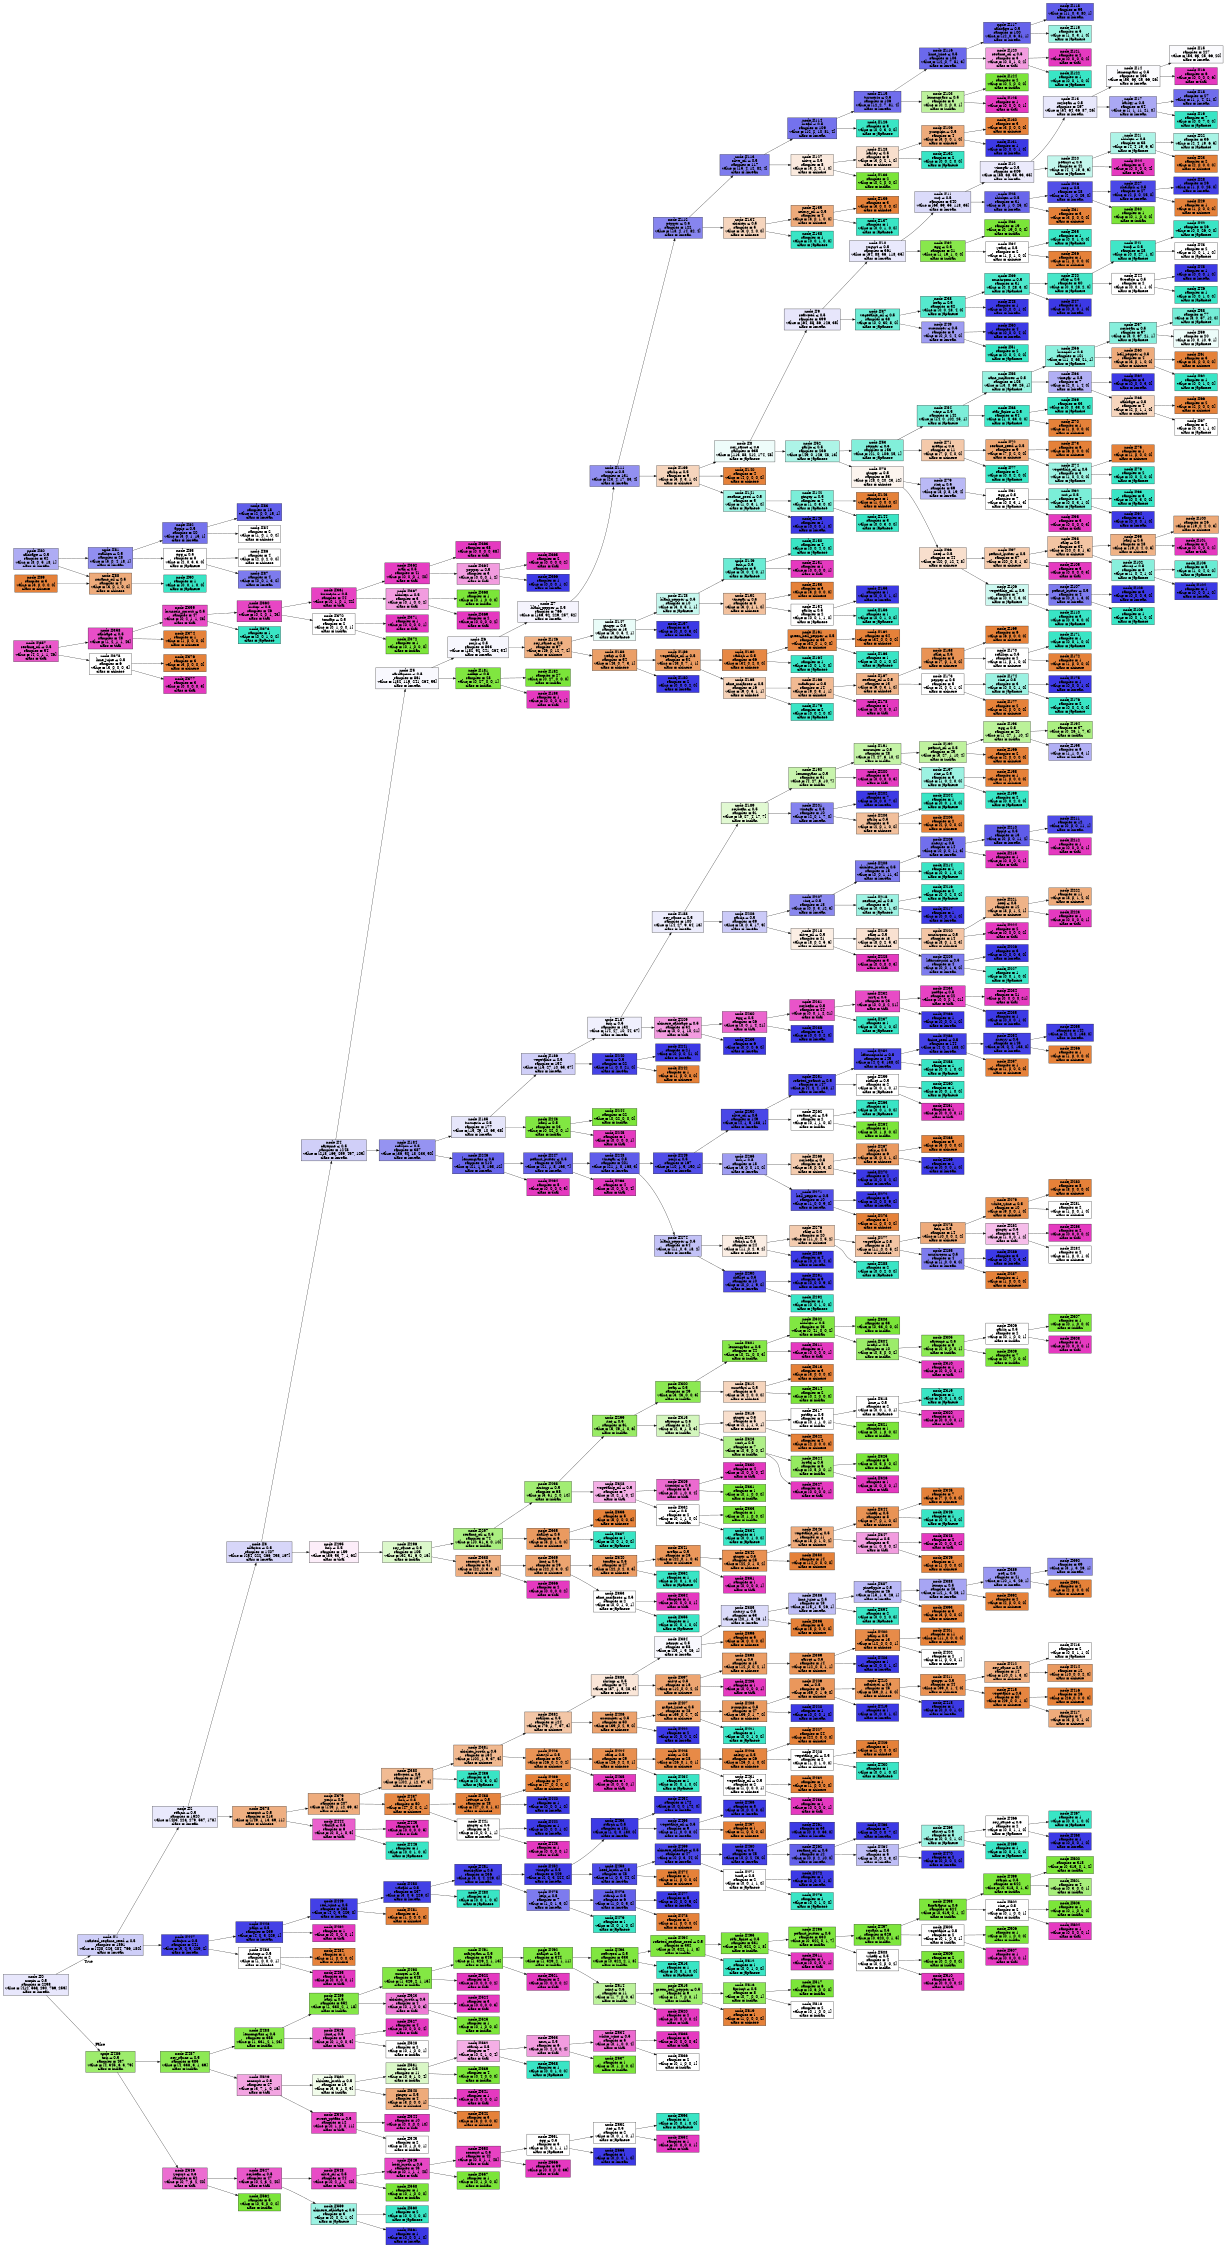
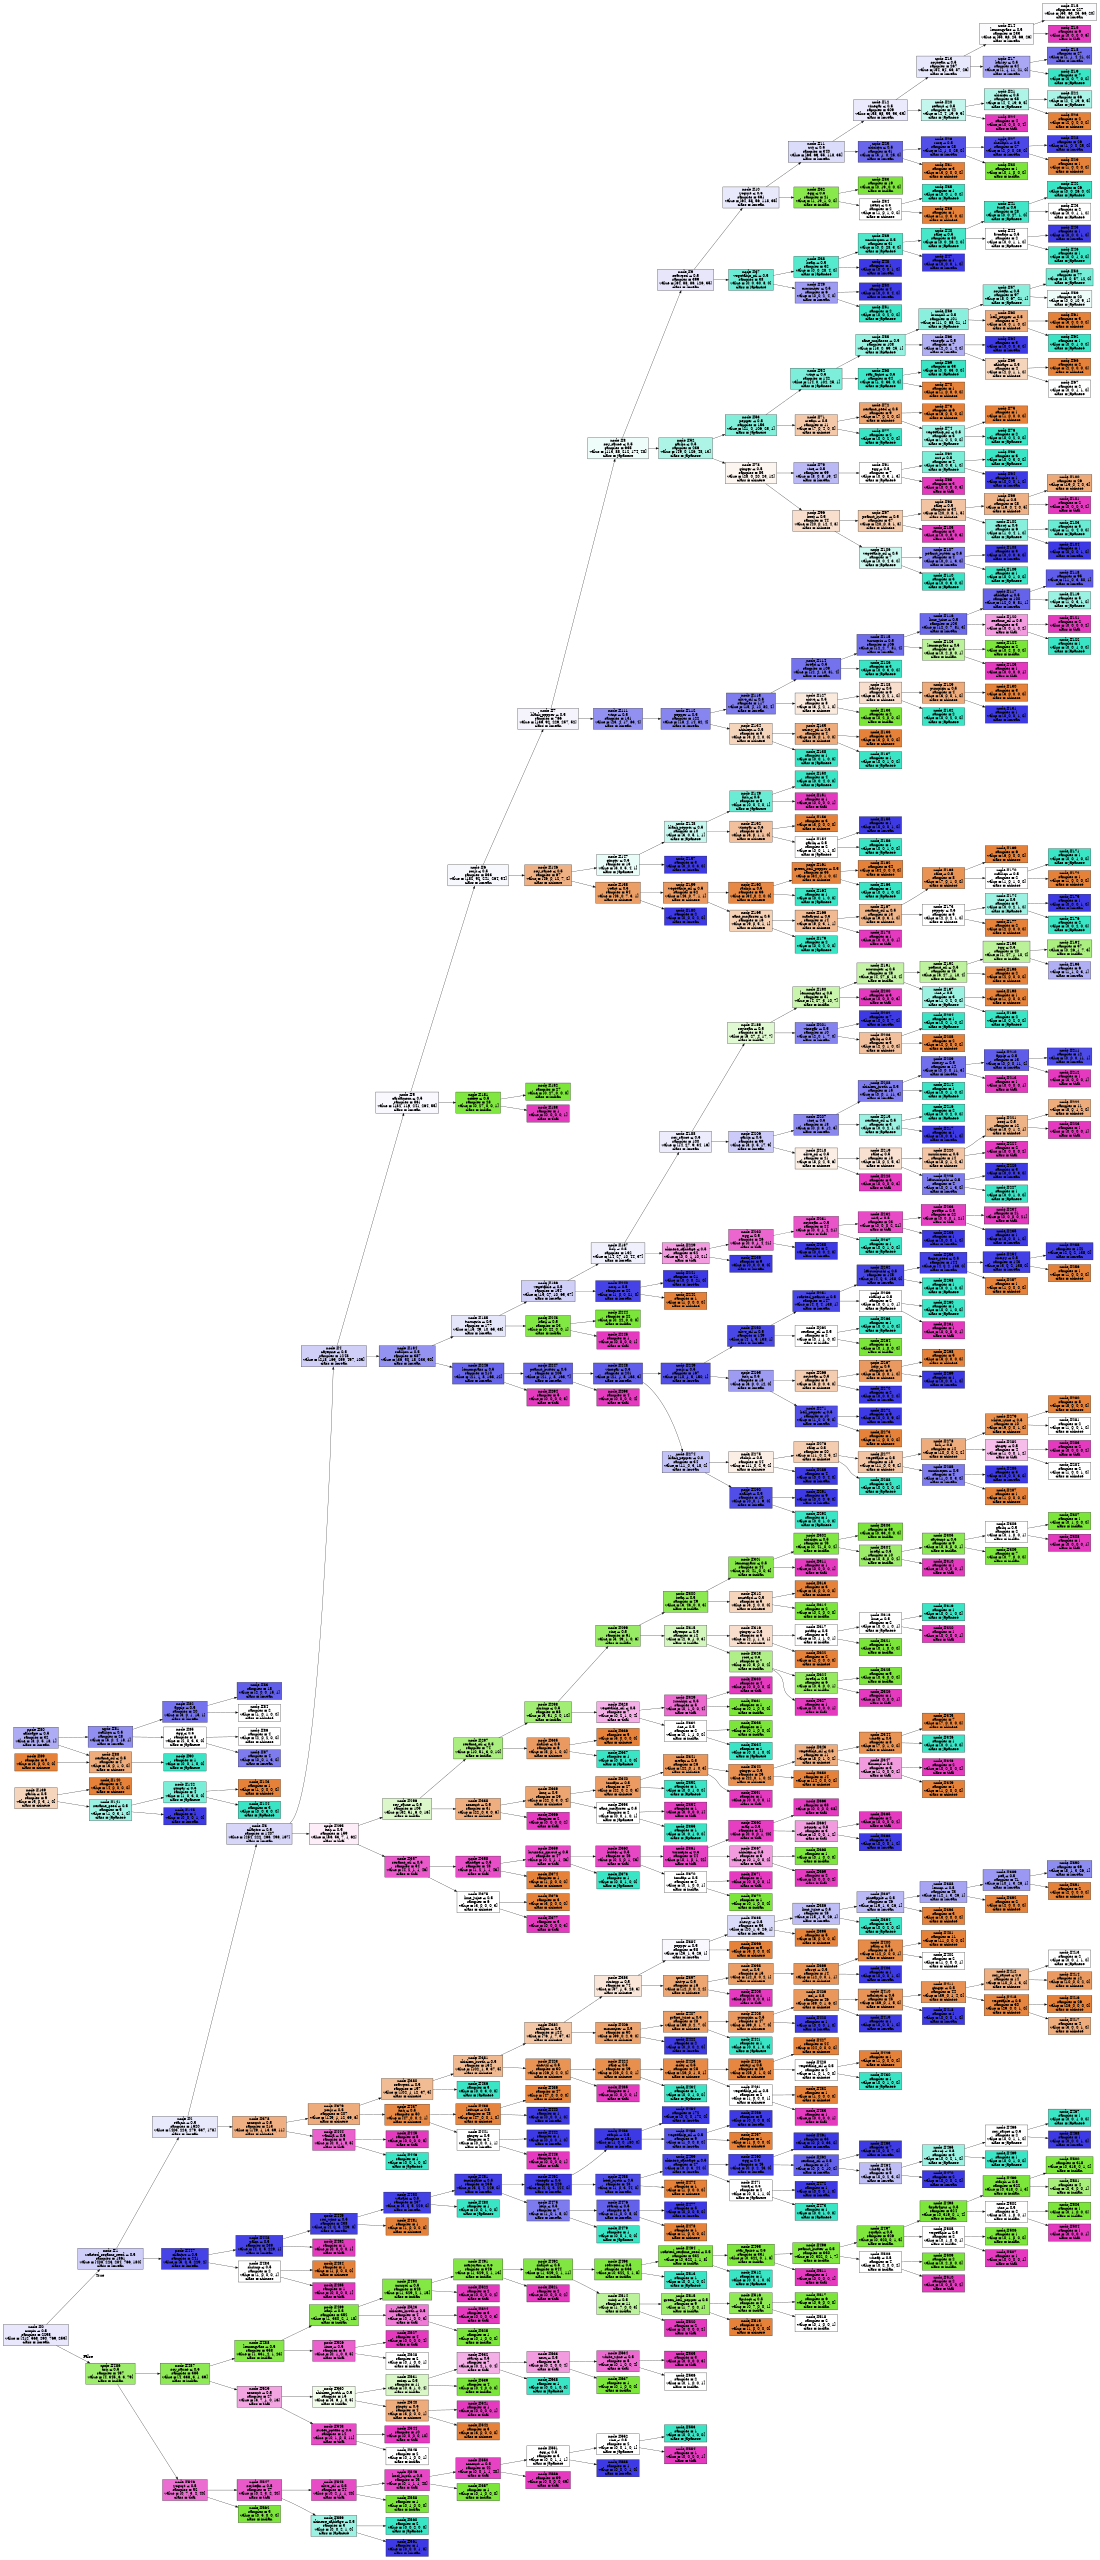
edge "node #139" -> "node #8": now "node #7" -> "node #8"
edge "node #111" -> "node #139": removed
edge "node #295" -> "node #357": added
